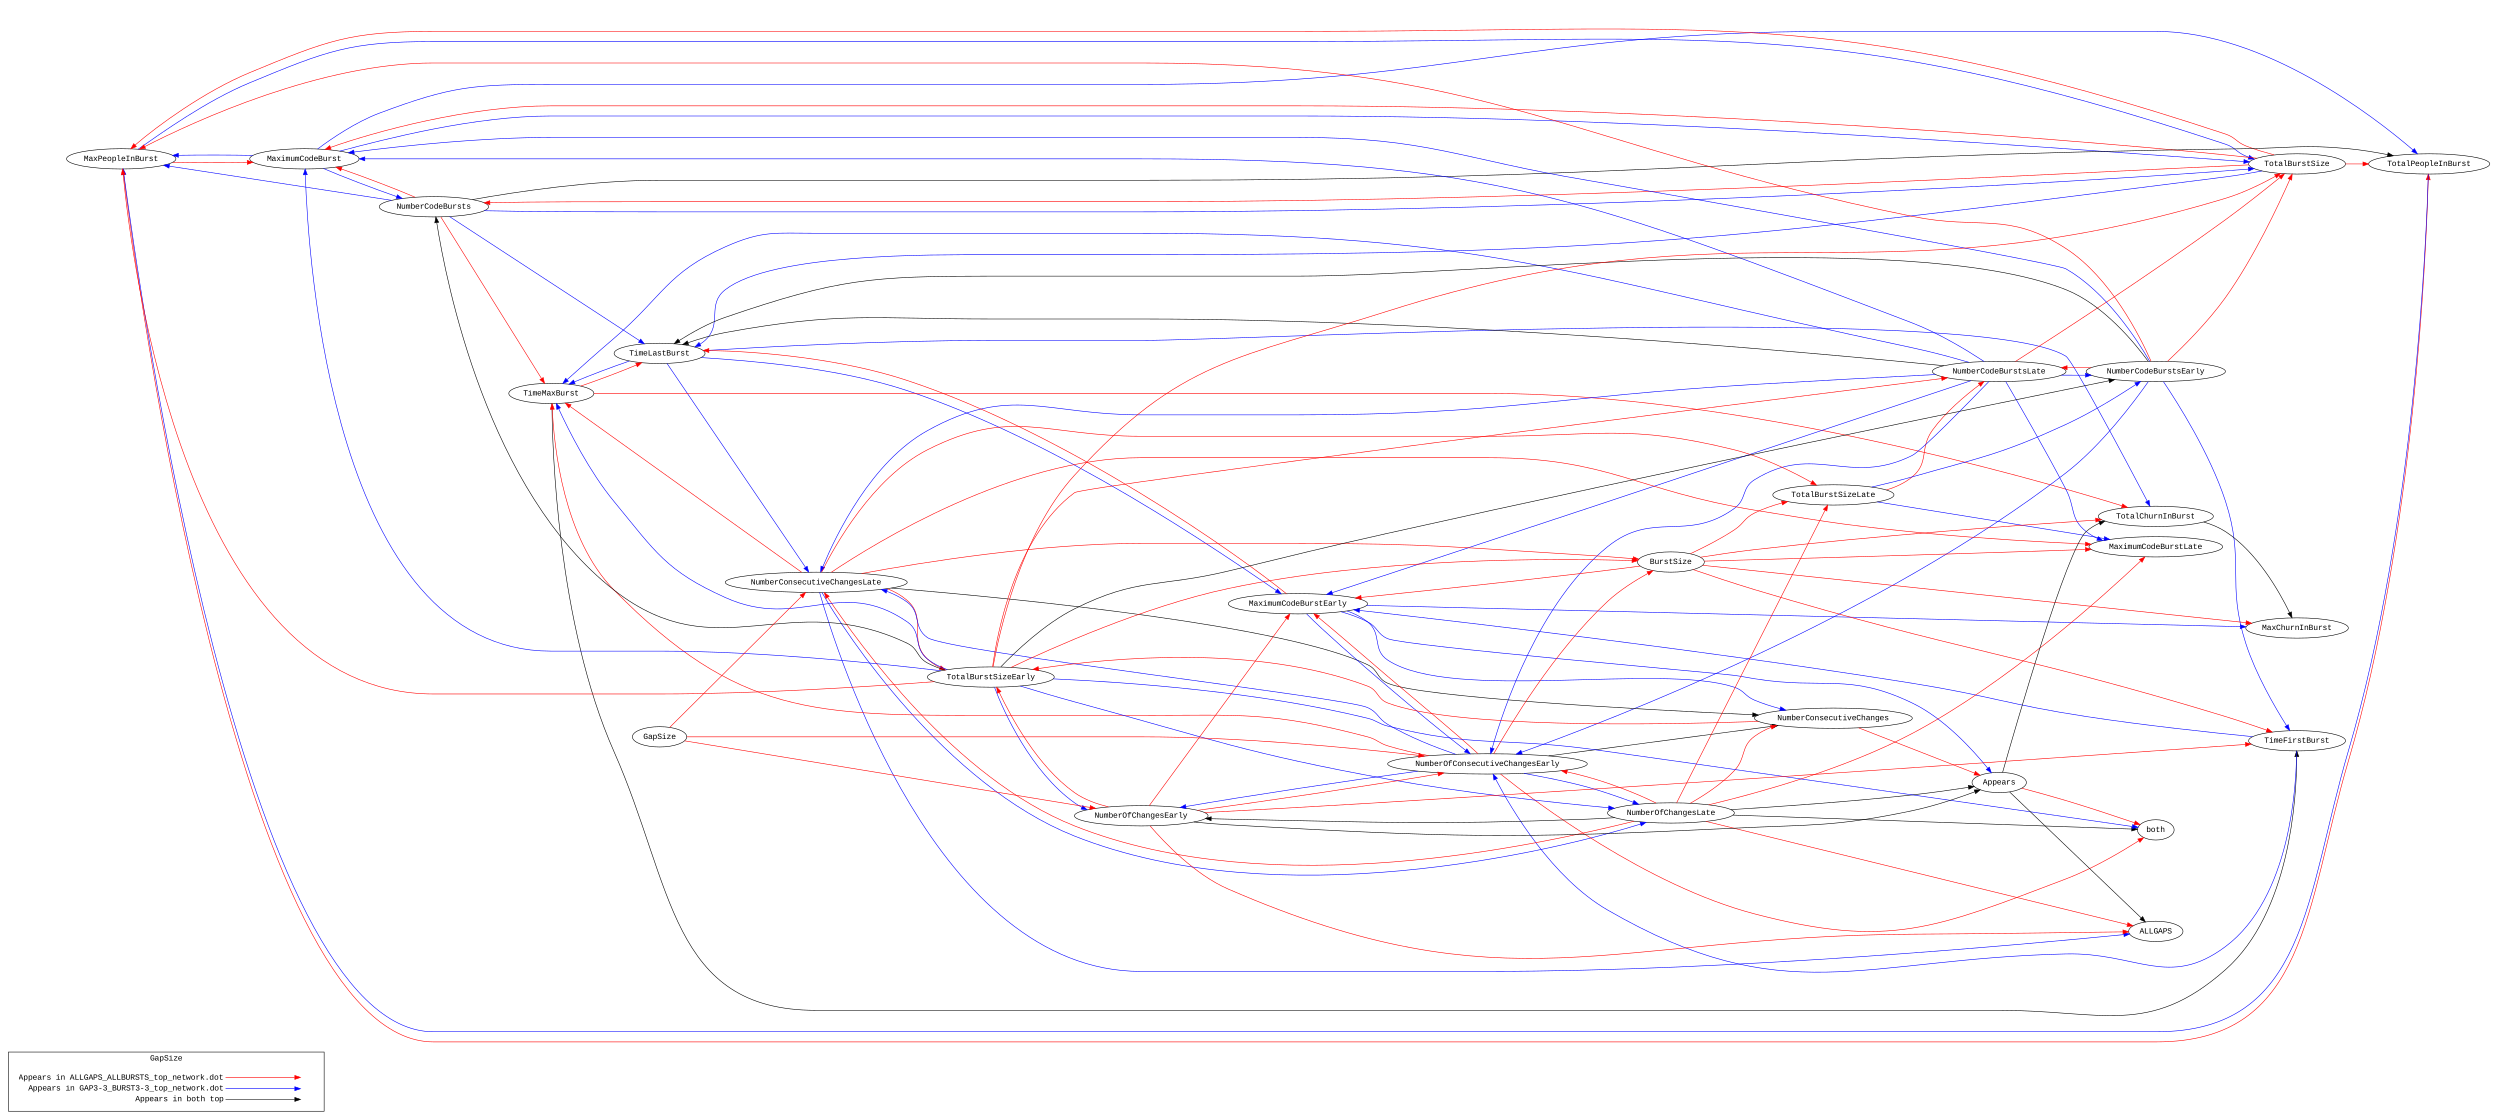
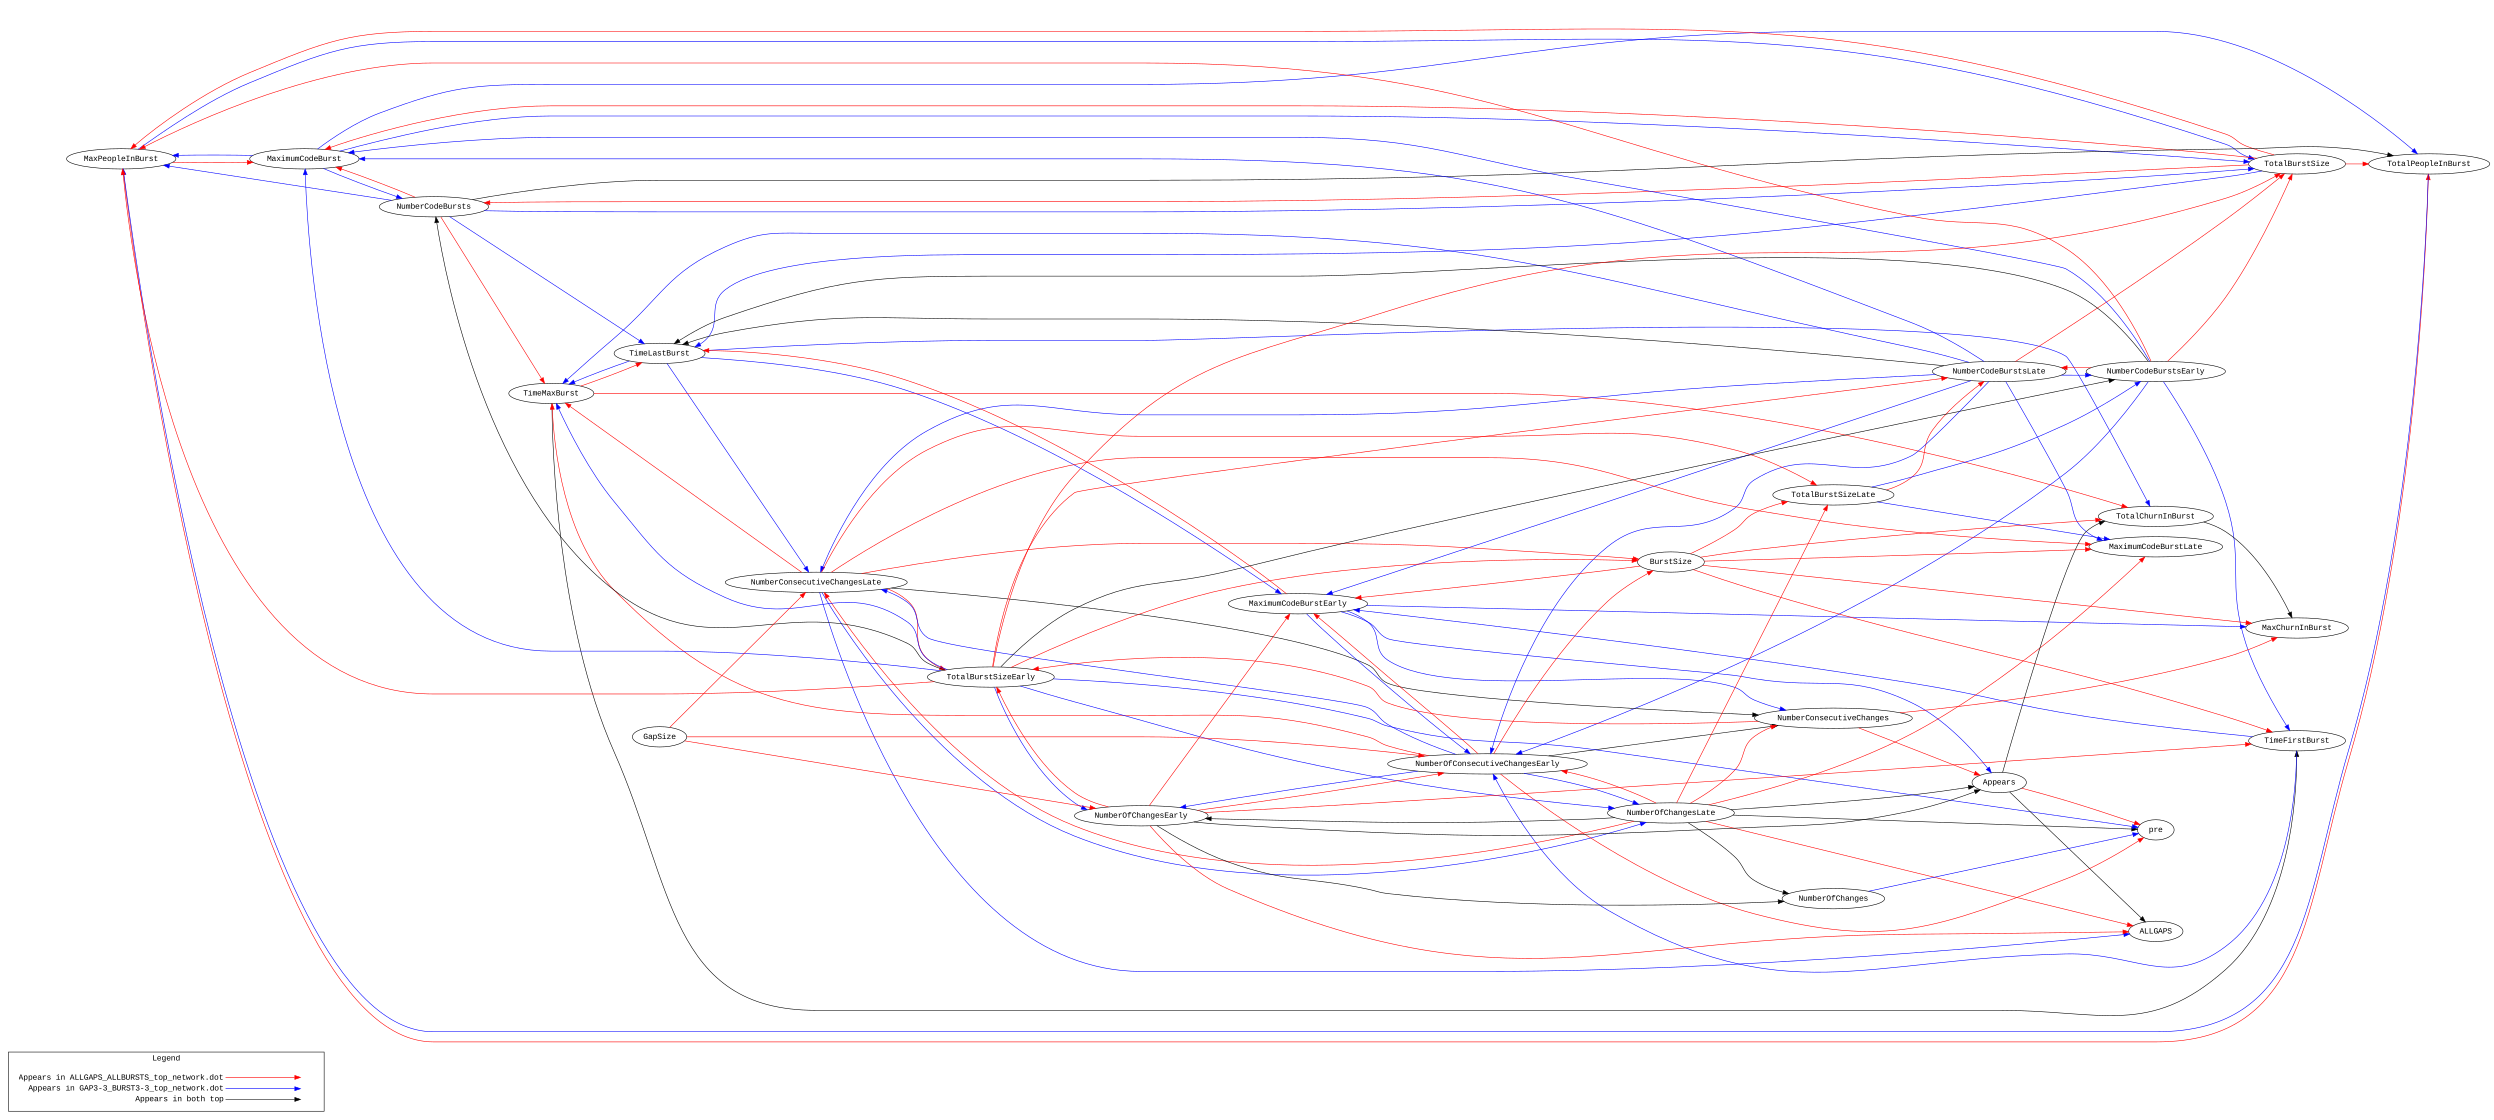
edge "NumberConsecutiveChanges" -> "MaxChurnInBurst": added
node "both": label "both" -> "pre"
node "NumberOfChanges": added
cluster "GapSize": label "GapSize" -> "Legend"
